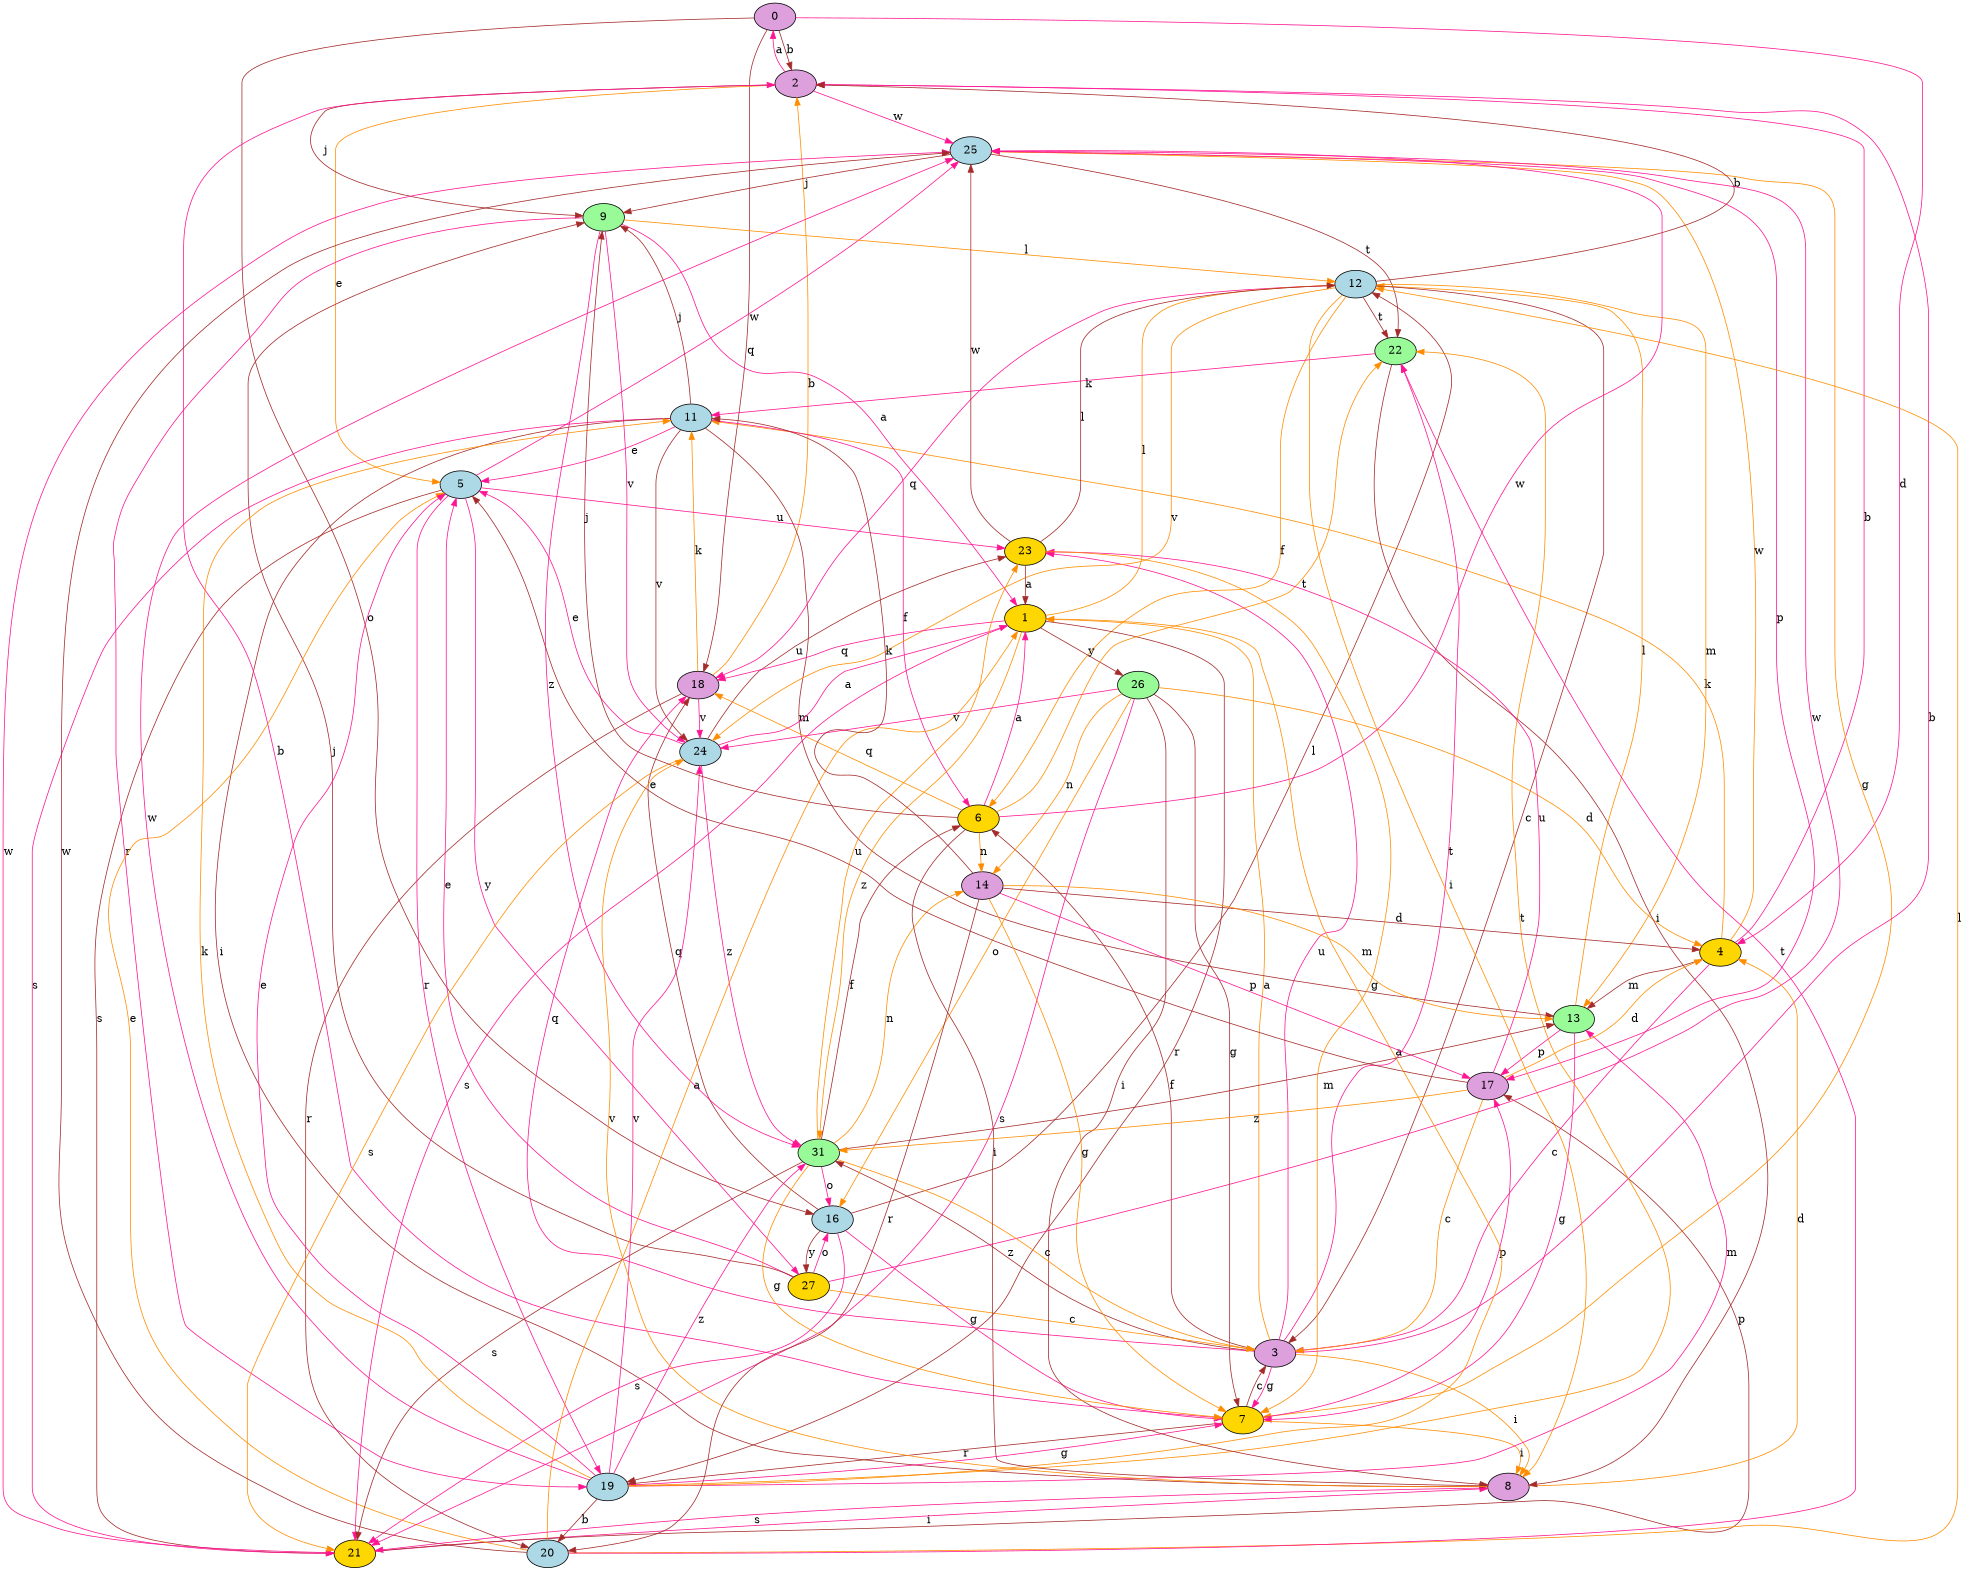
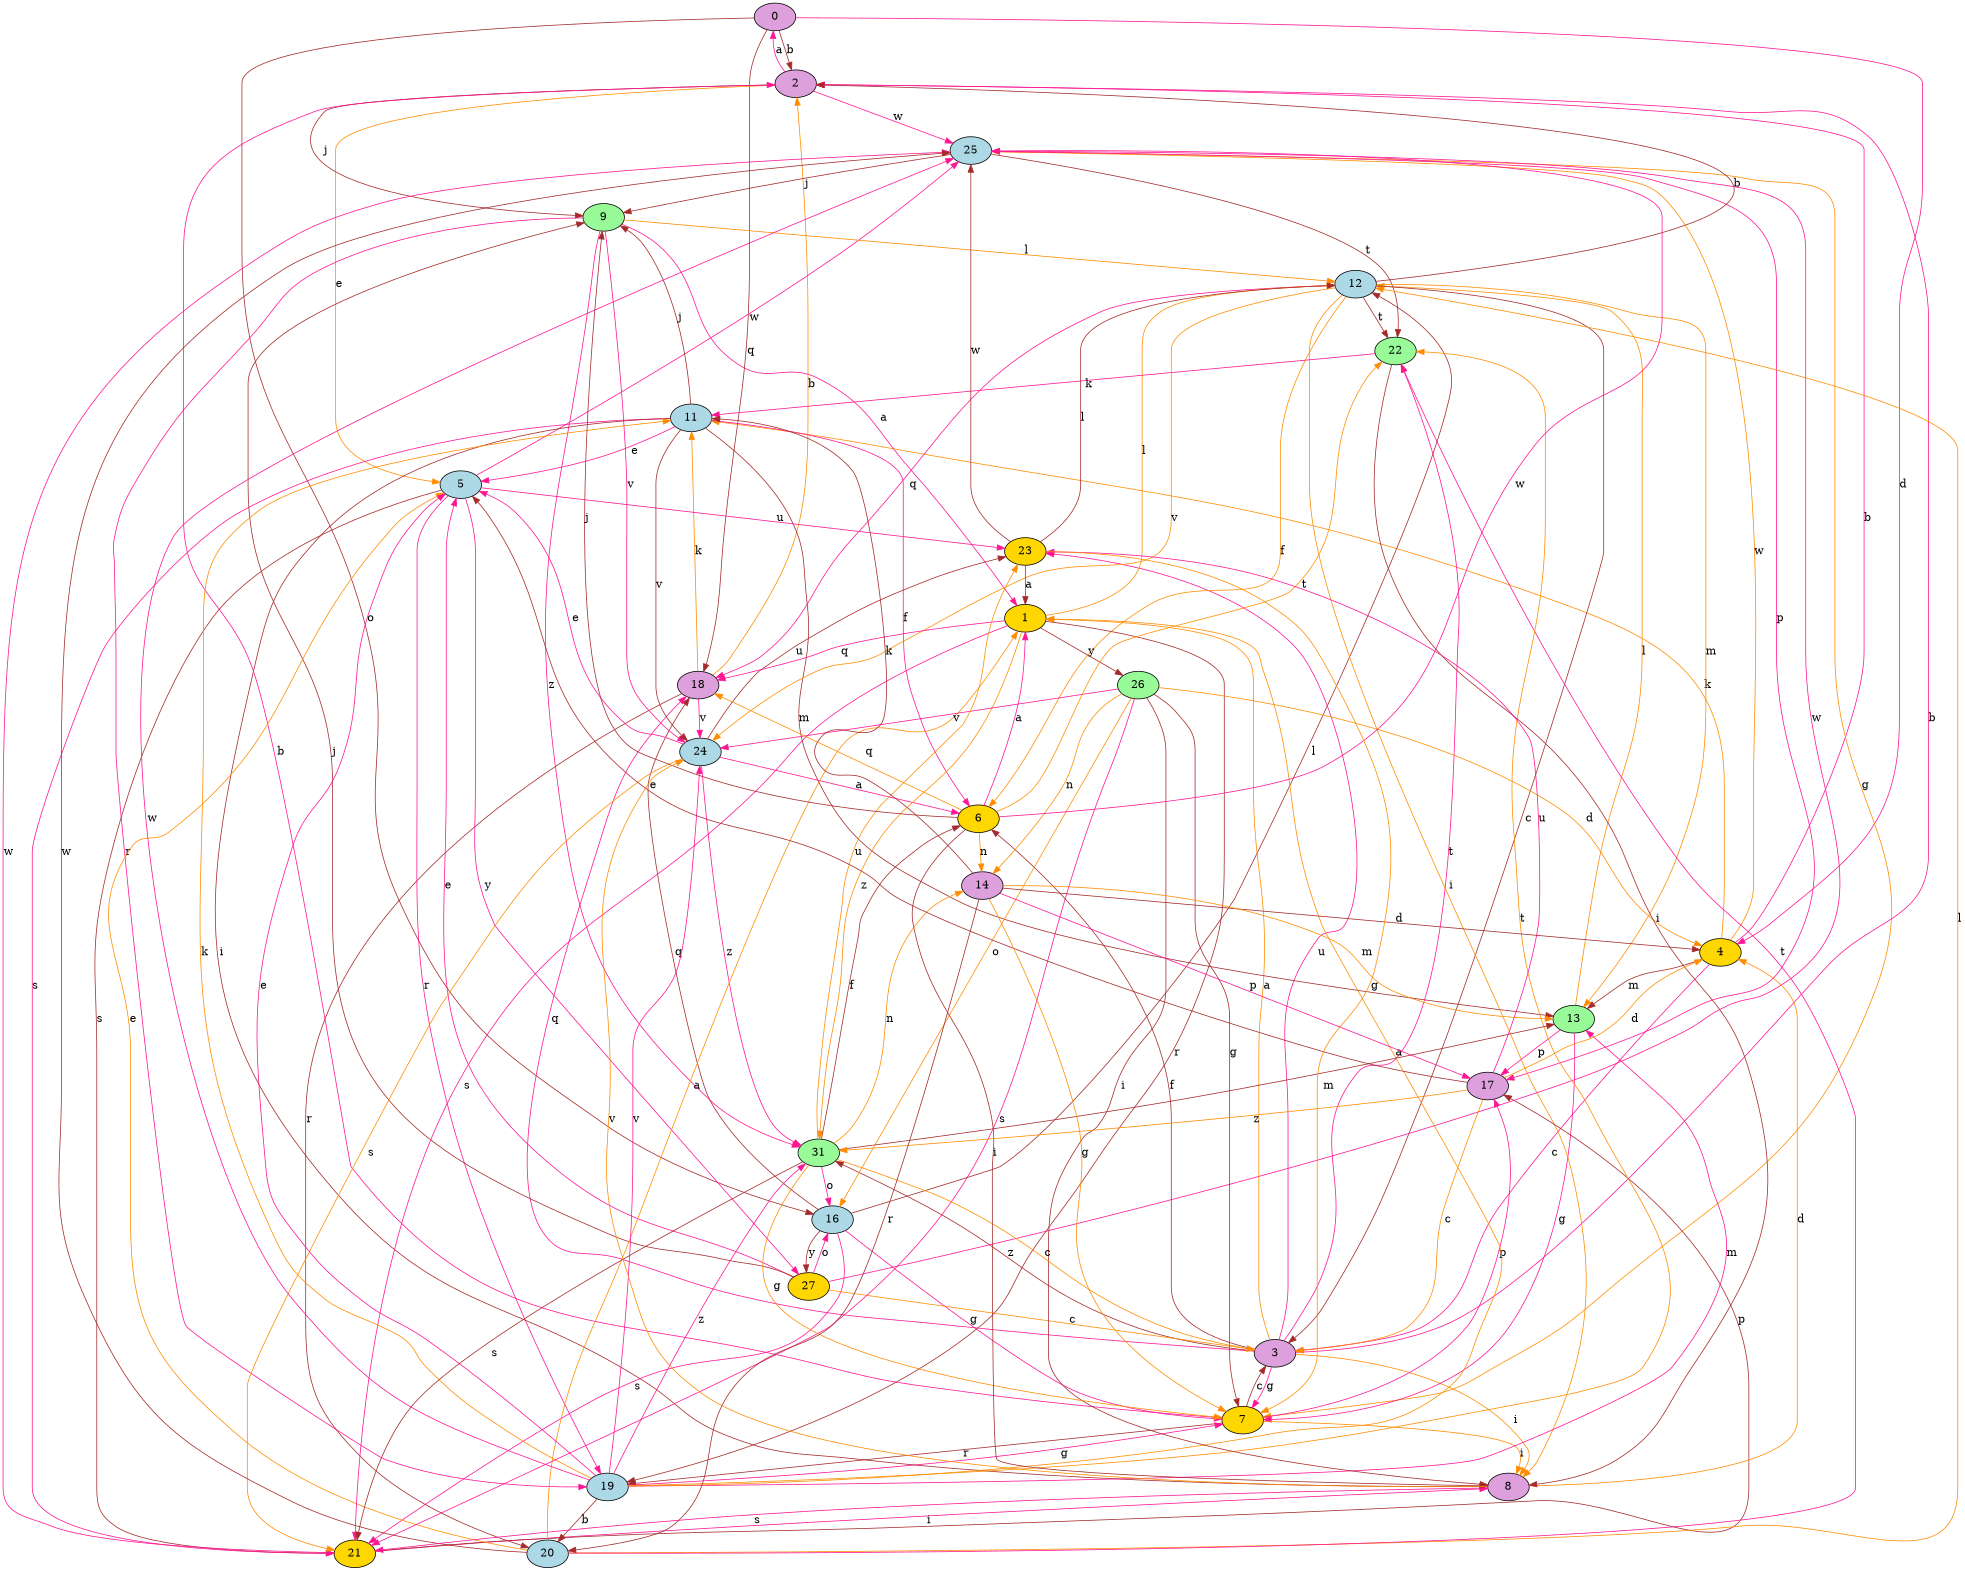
edge "24" -> "1": now "24" -> "6"
